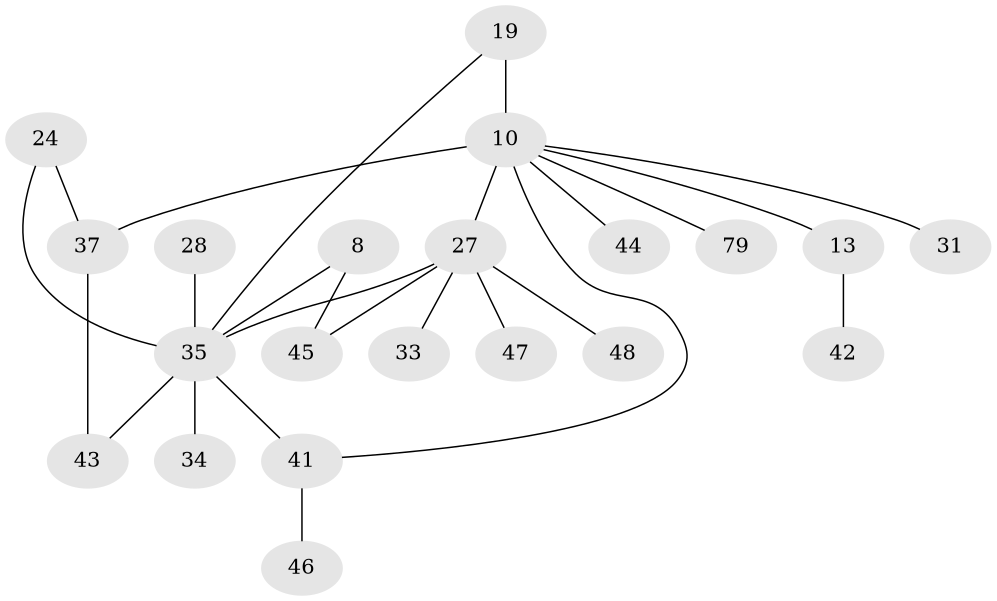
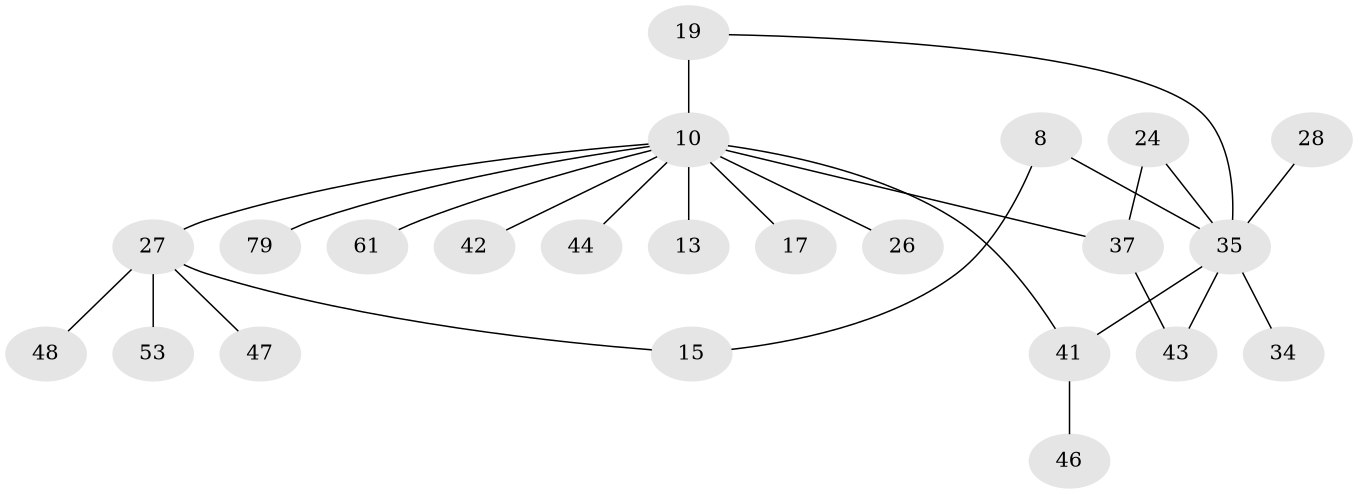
node "17": added
node "26": added
node "31": label "31" -> "61"
edge "27" -- "35": removed
edge "13" -- "42": now "10" -- "42"
node "45": label "45" -> "15"
node "33": label "33" -> "53"
